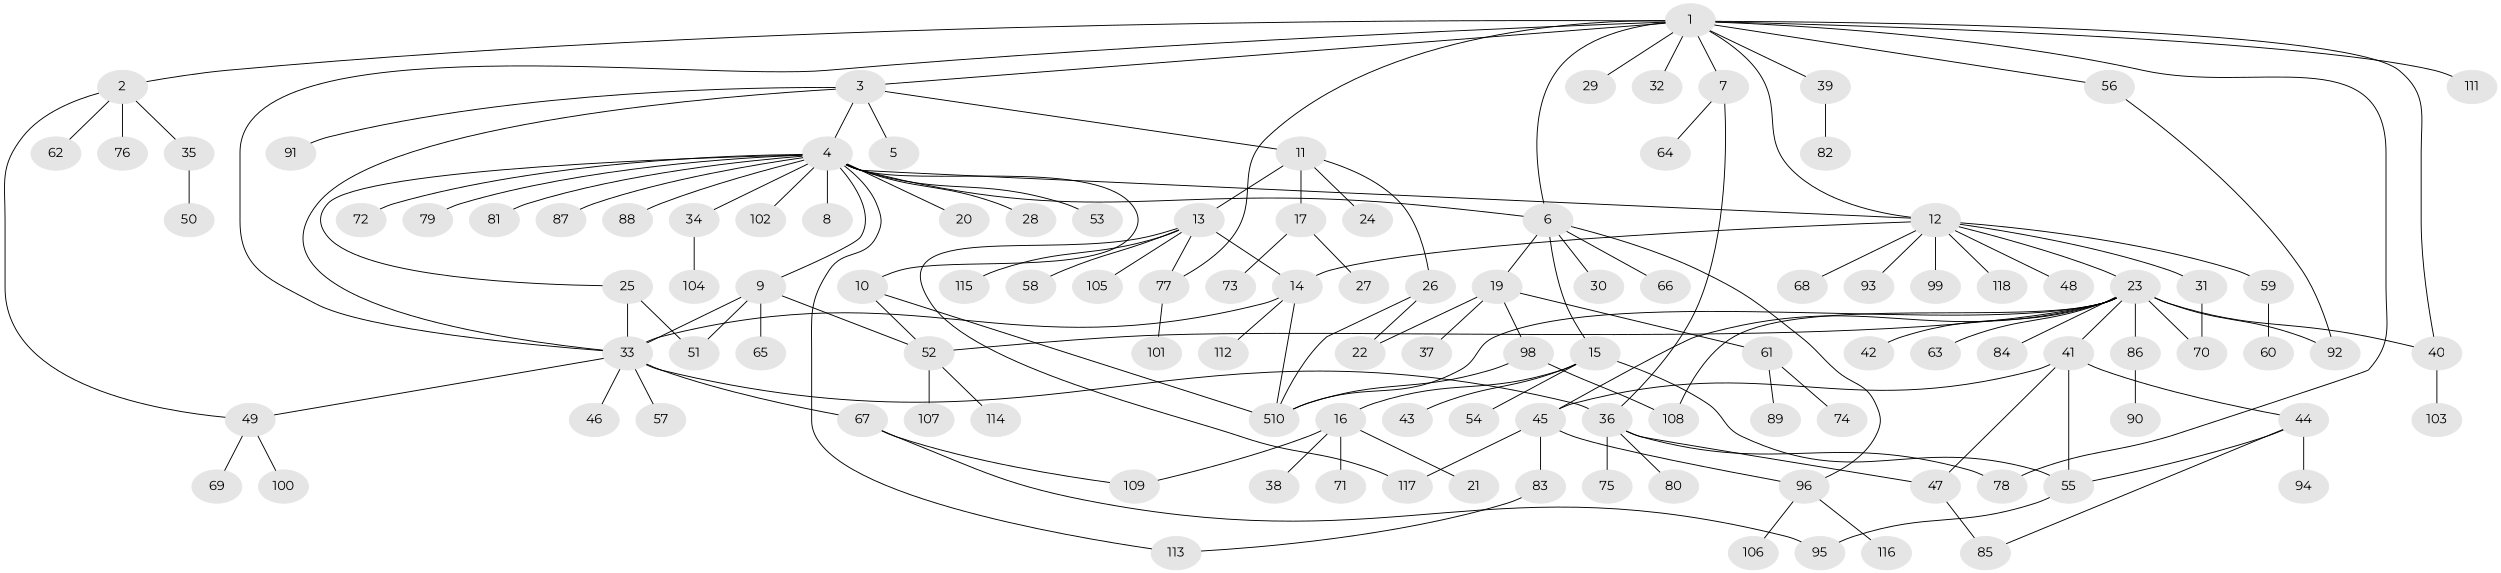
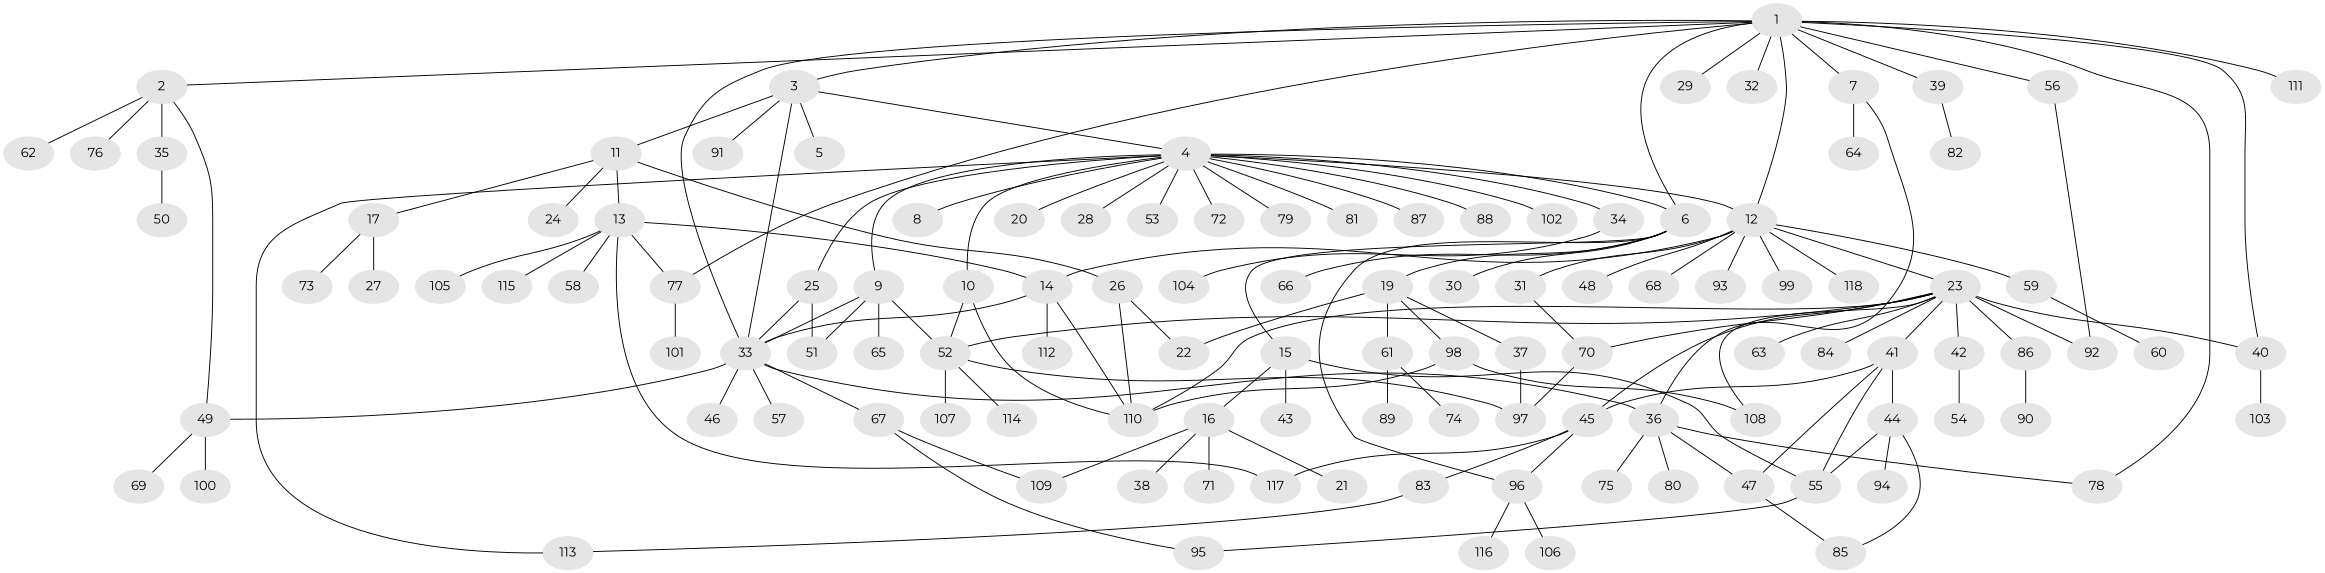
edge "15" -- "54": now "42" -- "54"
node "510": label "510" -> "110"
node "97": added
